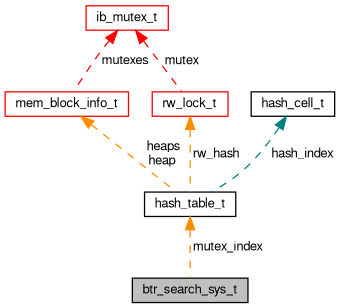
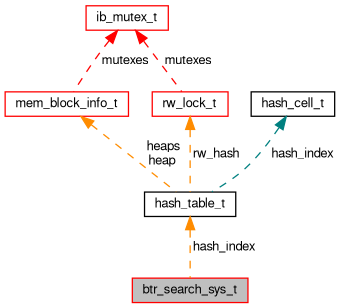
edge "rw_lock_t" -> "ib_mutex_t": label " mutex" -> " mutexes"
edge "btr_search_sys_t" -> "hash_table_t": label " mutex_index" -> " hash_index"
node "btr_search_sys_t": color black -> red
